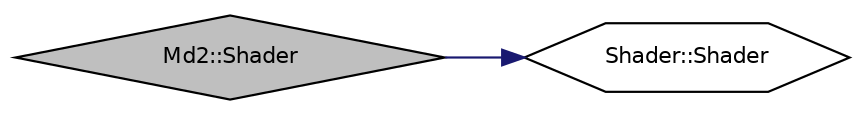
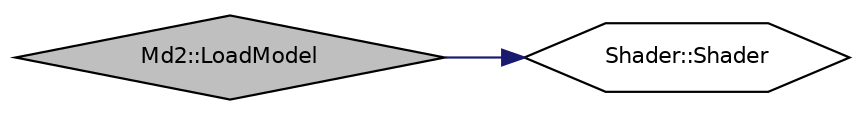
node "Md2::Shader": label "Md2::Shader" -> "Md2::LoadModel"
